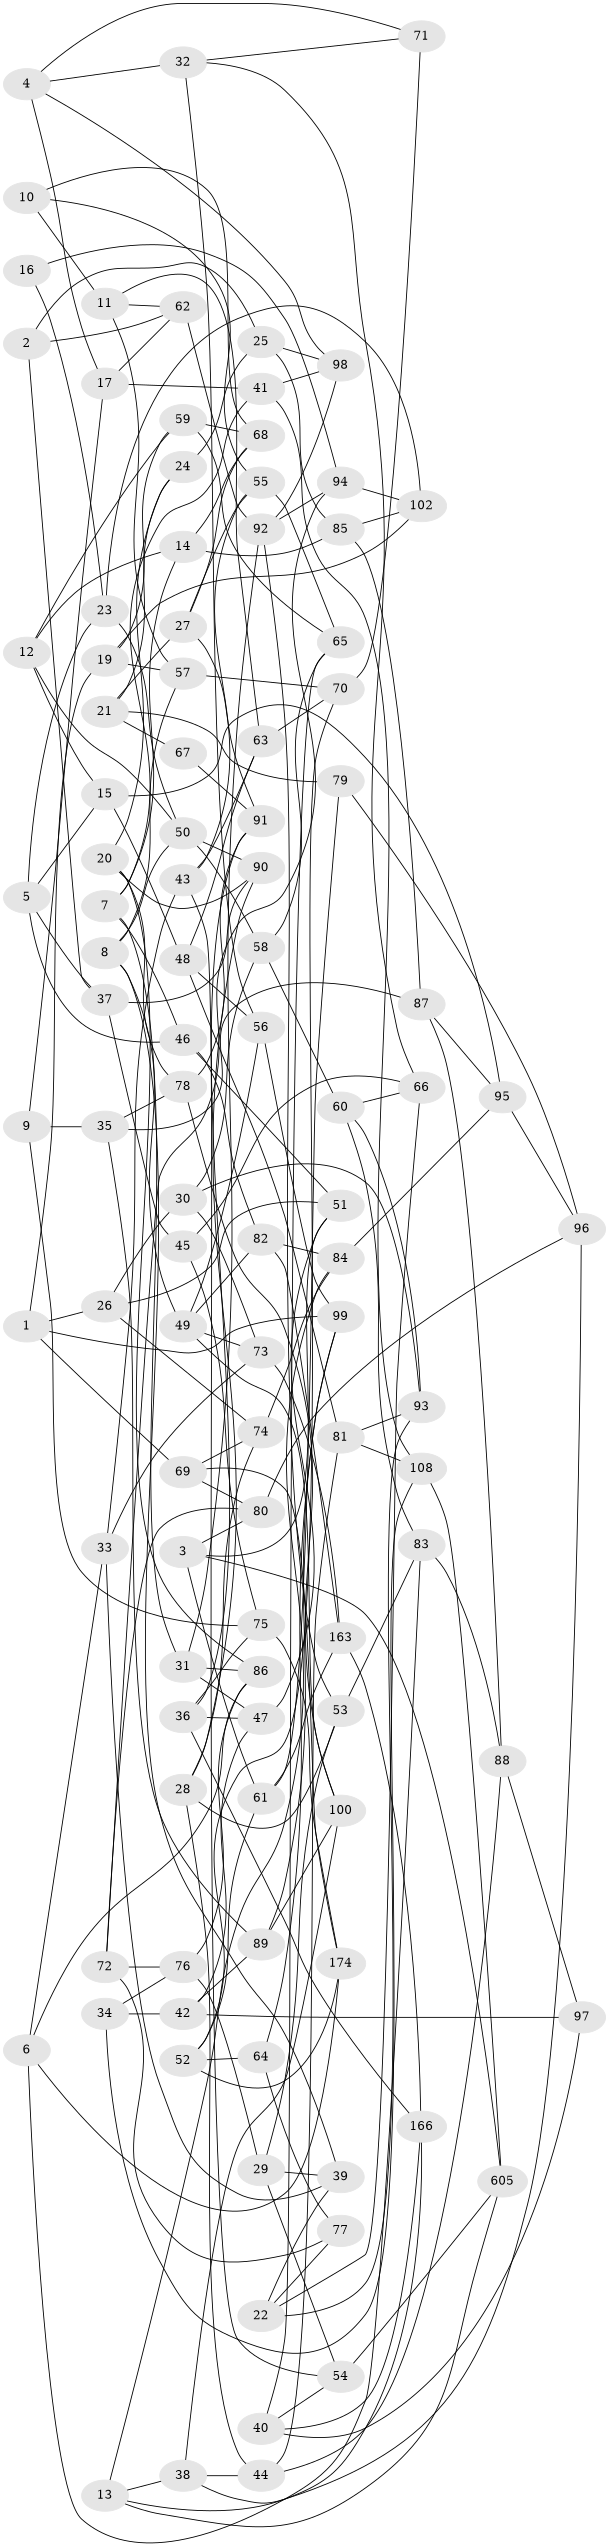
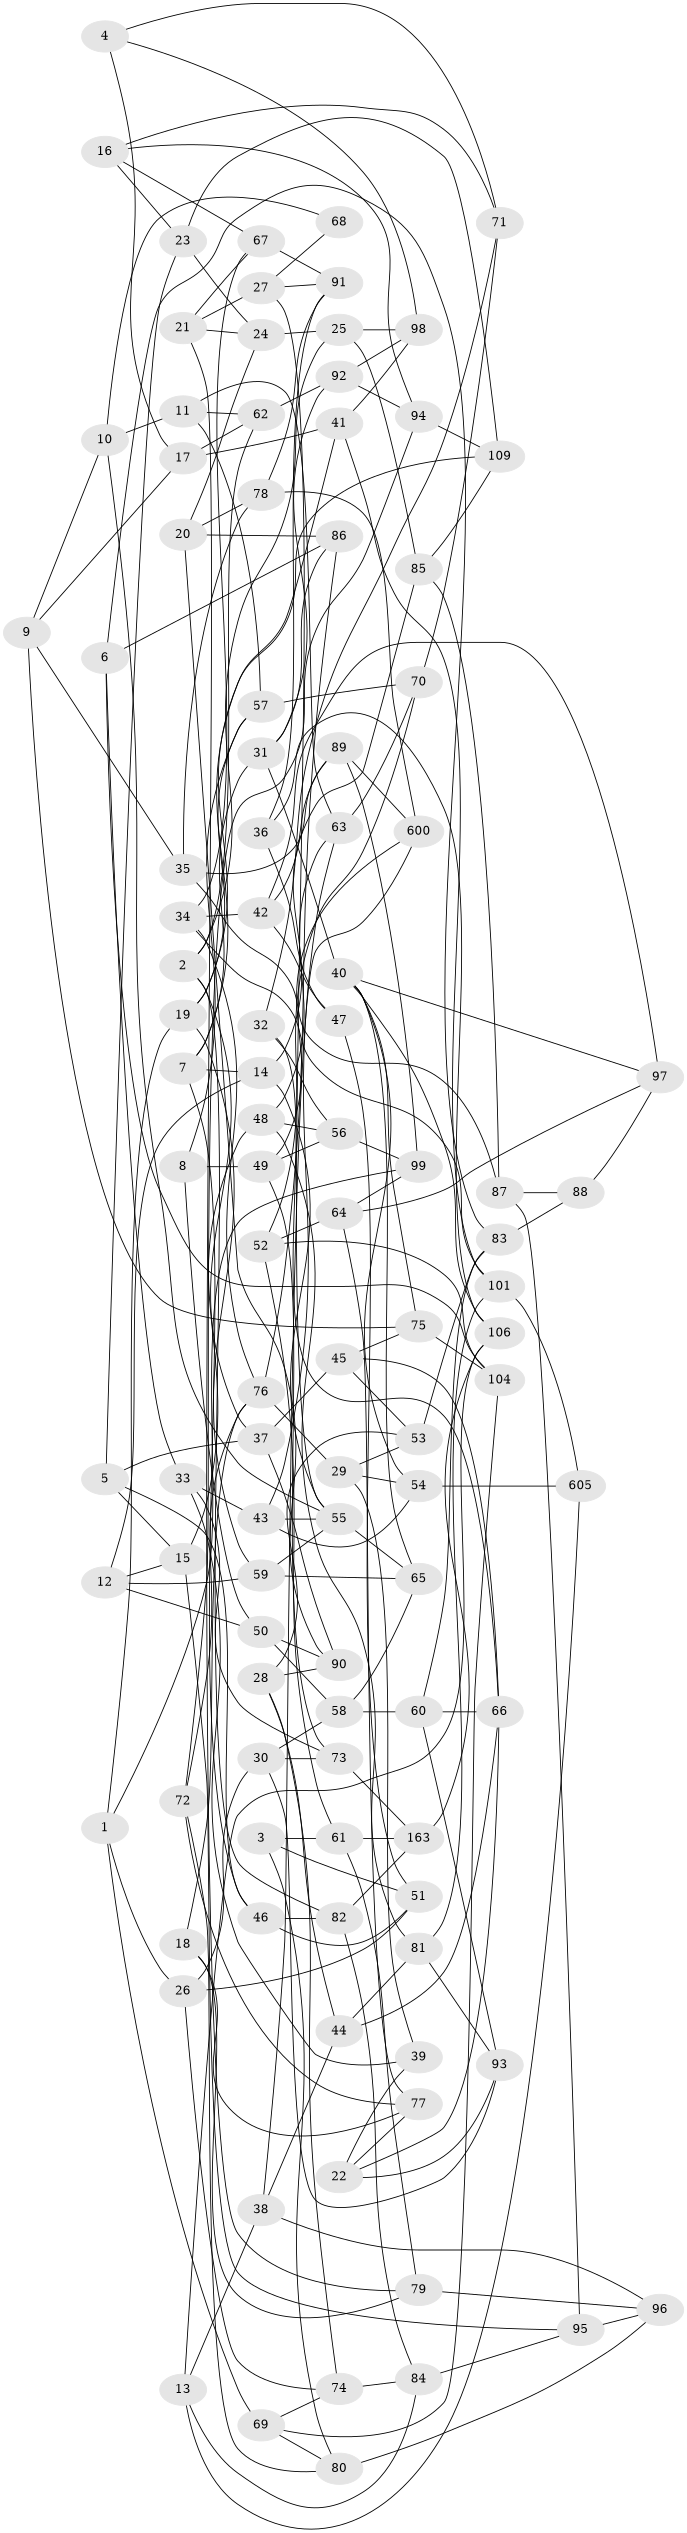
edge "32" -- "4": removed
edge "16" -- "71": added
edge "16" -- "67": added
edge "59" -- "68": now "59" -- "55"
edge "68" -- "14": now "55" -- "14"
node "102": label "102" -> "109"
edge "10" -- "9": added
edge "67" -- "34": added
edge "23" -- "50": now "23" -- "24"
edge "92" -- "53": now "45" -- "53"
edge "97" -- "64": added
edge "82" -- "49": now "82" -- "2"
node "108": label "108" -> "101"
edge "8" -- "39": removed
edge "75" -- "36": now "75" -- "40"
edge "31" -- "47": now "31" -- "40"
edge "3" -- "605": removed
node "100": label "100" -> "600"
node "18": added
node "174": label "174" -> "104"
node "166": label "166" -> "106"
edge "88" -- "44": now "66" -- "44"
